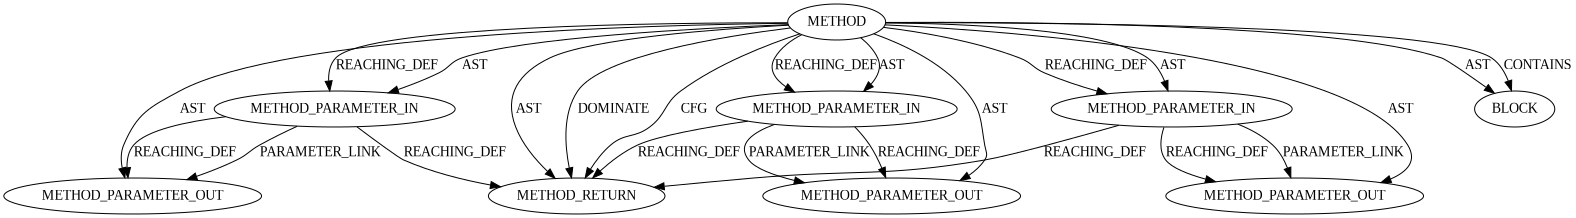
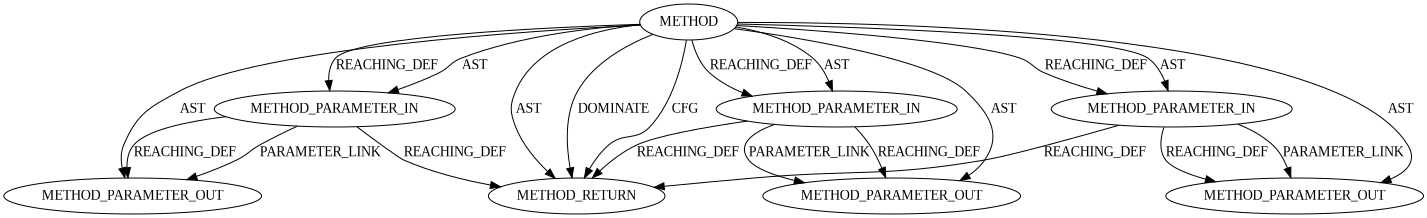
node "BLOCK": removed
